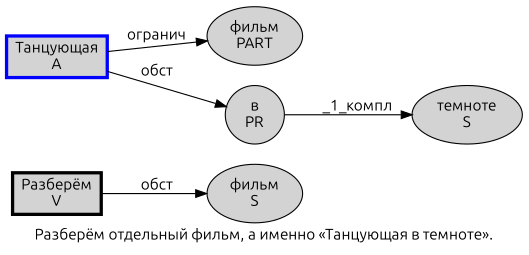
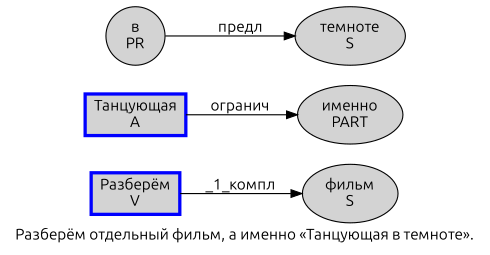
node "фильм PART": label "фильм PART" -> "именно PART"
edge "Танцующая A" -> "в PR": removed, label "обст"
edge "в PR" -> "темноте S": label "_1_компл" -> "предл"
edge "Разберём V" -> "фильм S": label "обст" -> "_1_компл"
node "Разберём V": color black -> blue
